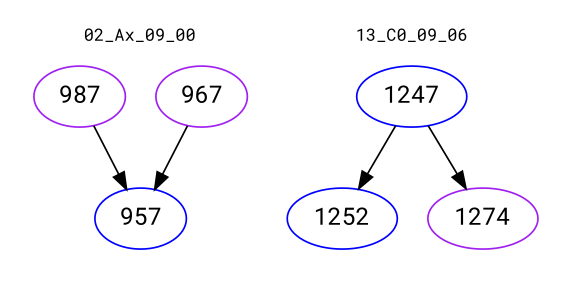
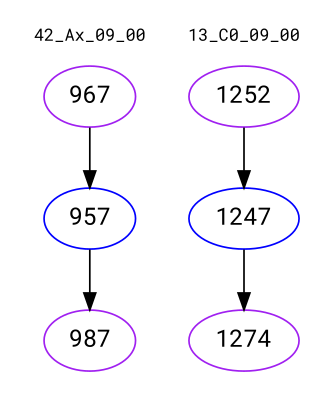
cluster "02_Ax_09_00": label "02_Ax_09_00" -> "42_Ax_09_00"
cluster "13_C0_09_06": label "13_C0_09_06" -> "13_C0_09_00"
edge "987" -> "957": reversed
edge "1247" -> "1252": reversed
node "1252": color blue -> purple
